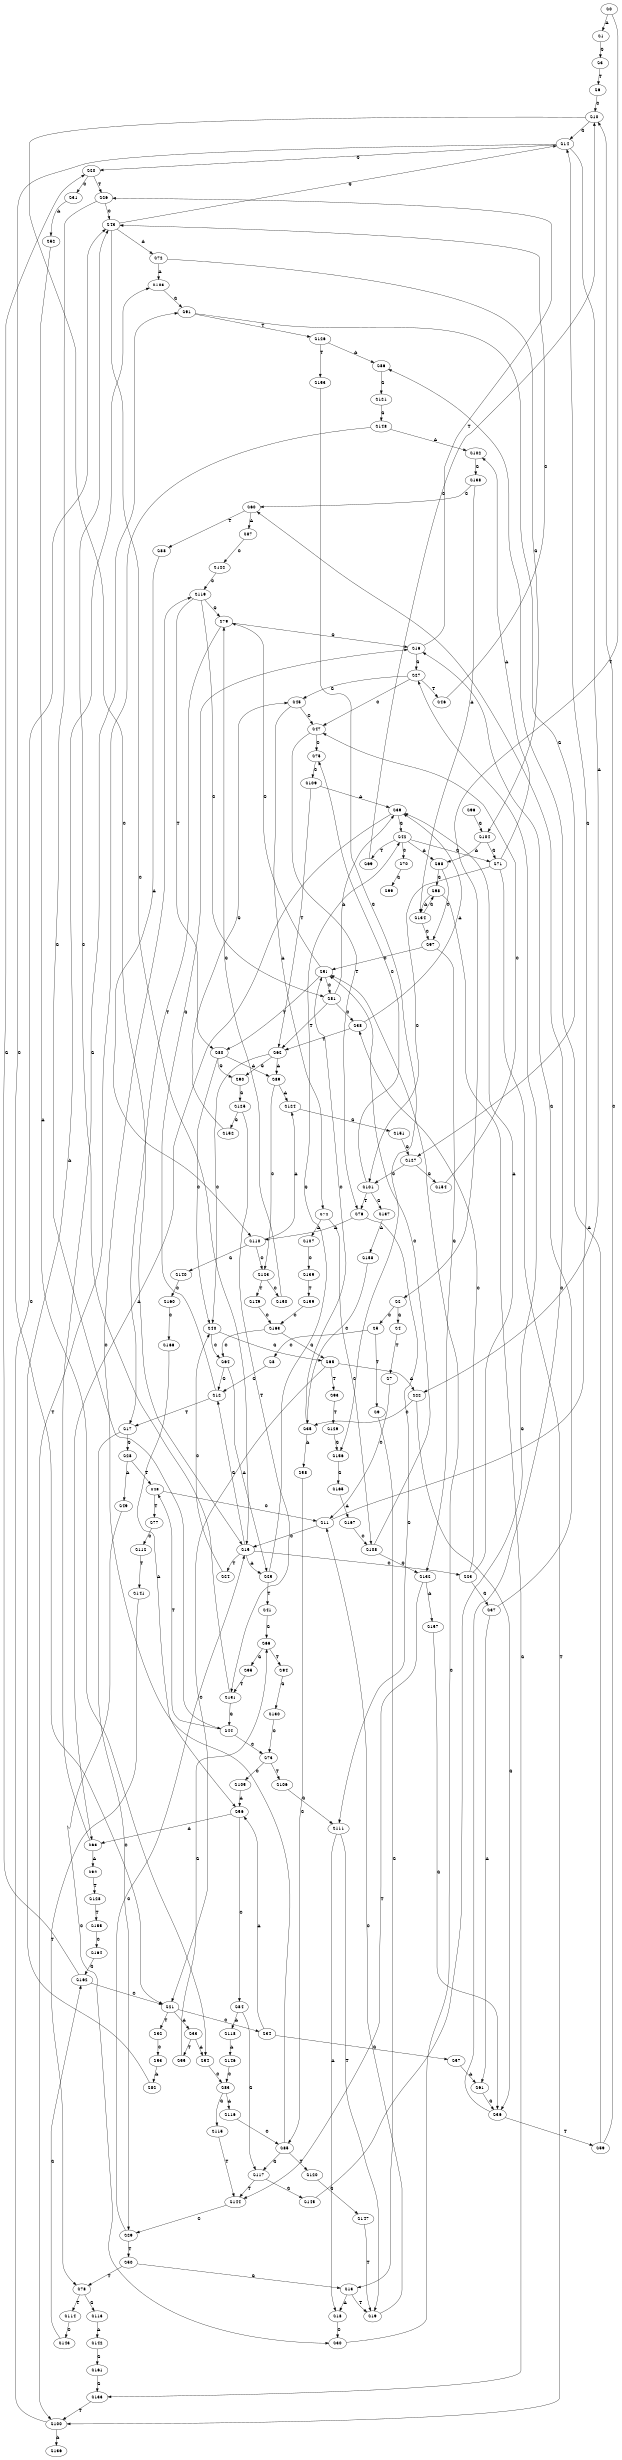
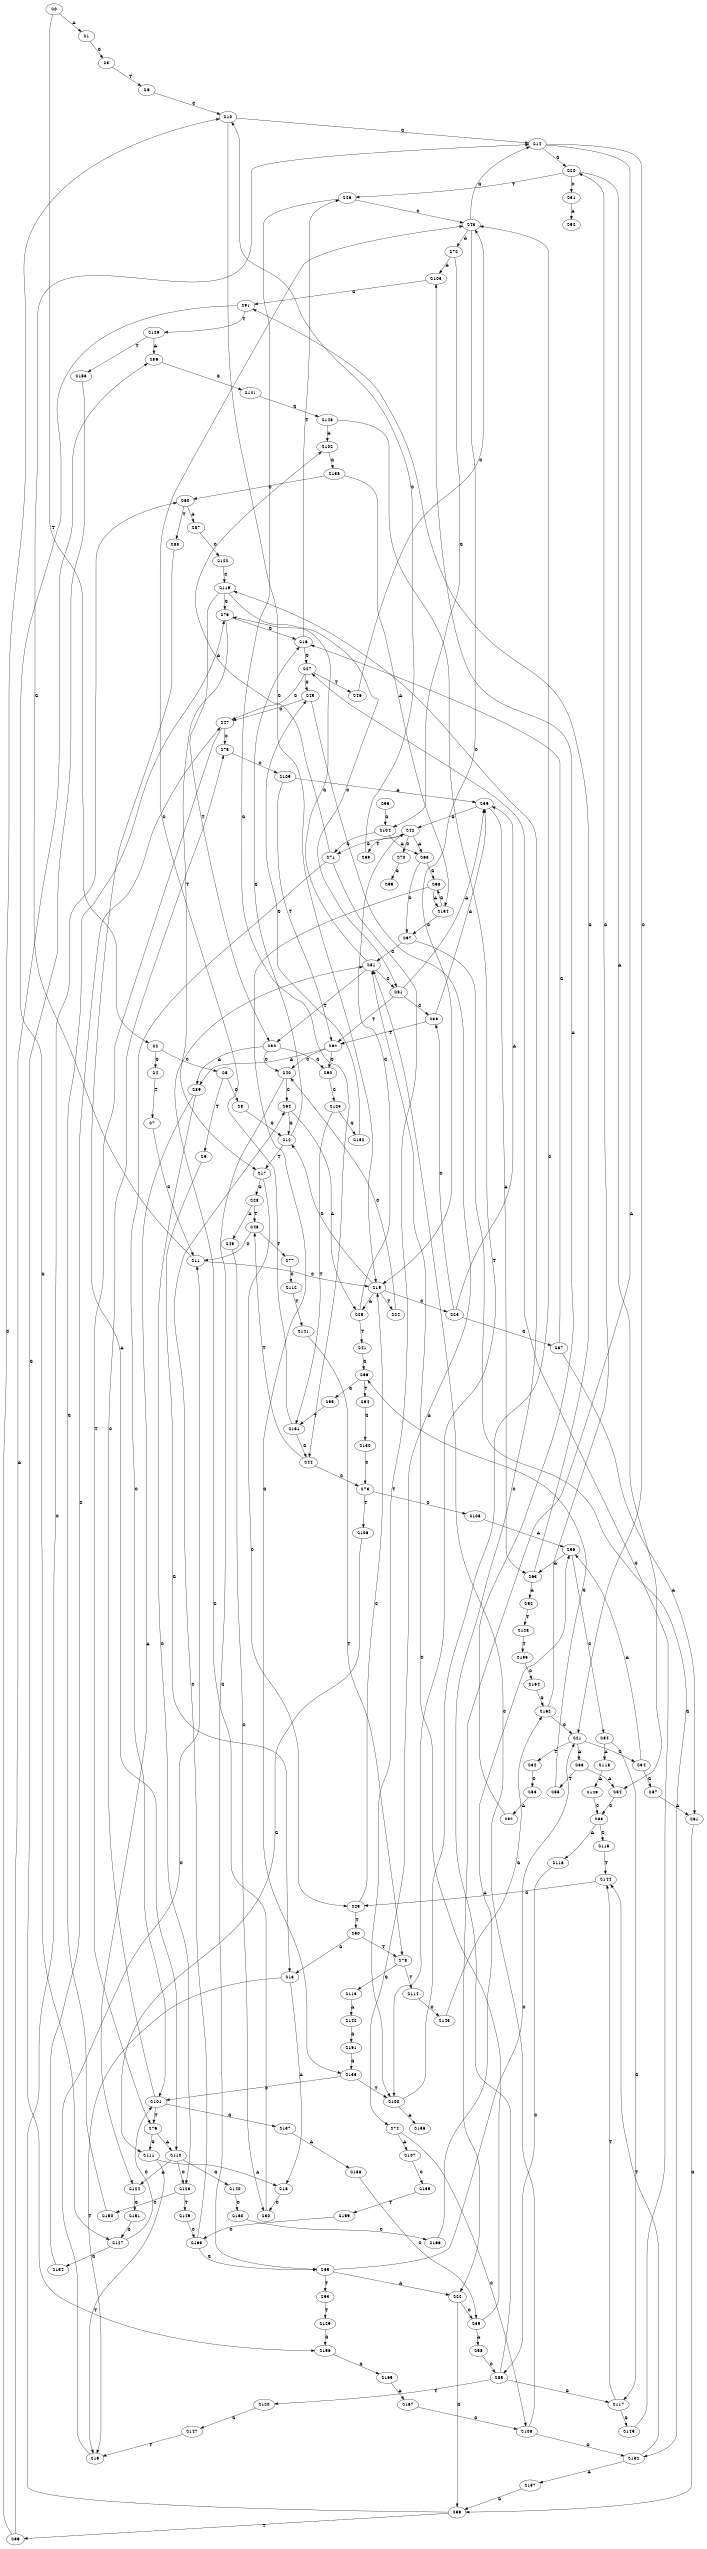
edge "S52" -> "S54": now "S20" -> "S54"
edge "S133" -> "S101": added, label "C"
